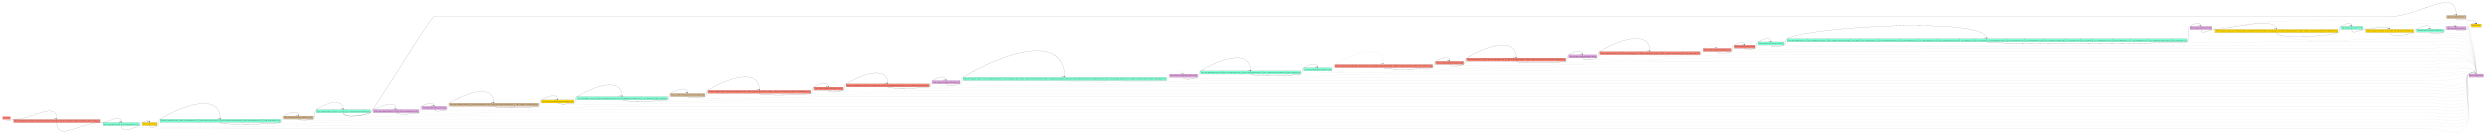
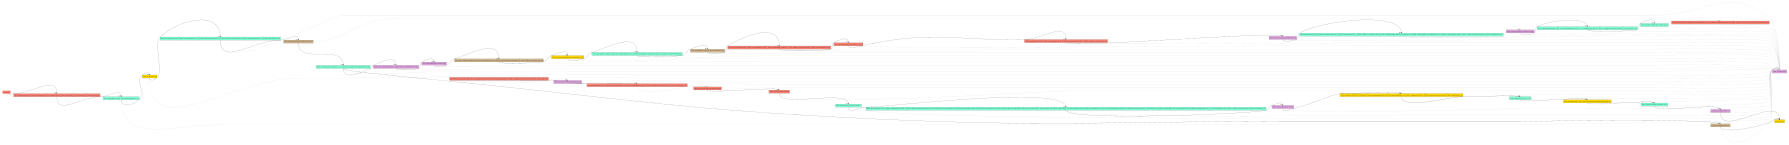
node "15085: call-element.getStyle [v44,'getStyle',v45,v42]": removed
